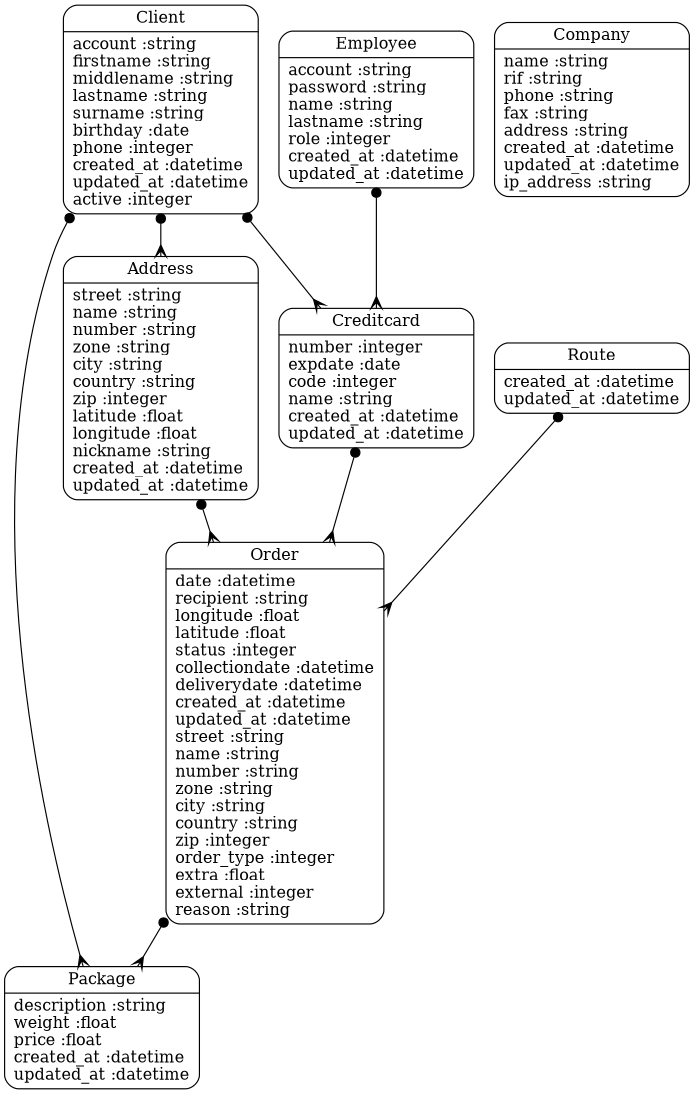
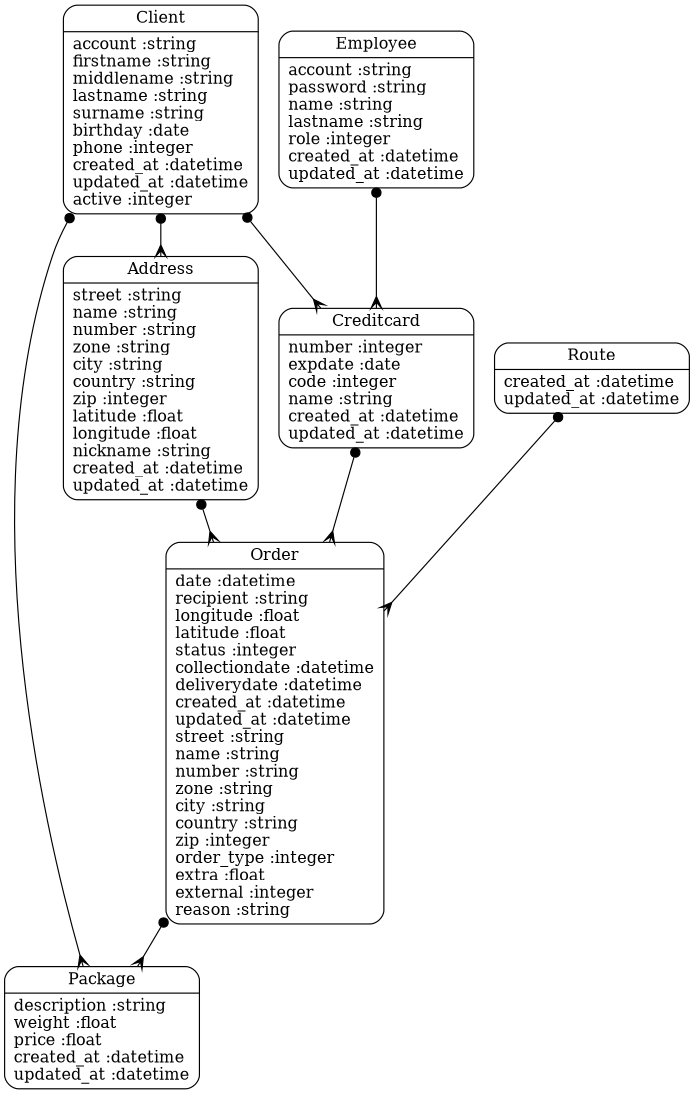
node "Company": removed
